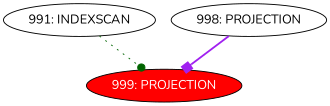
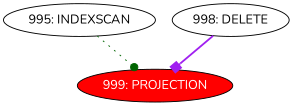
node "991: INDEXSCAN": label "991: INDEXSCAN" -> "995: INDEXSCAN"
node "998: PROJECTION": label "998: PROJECTION" -> "998: DELETE"
